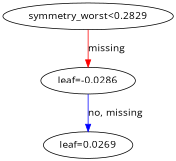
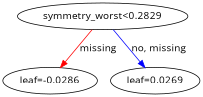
edge "leaf=-0.0286" -> "leaf=0.0269": now "symmetry_worst<0.2829" -> "leaf=0.0269"
